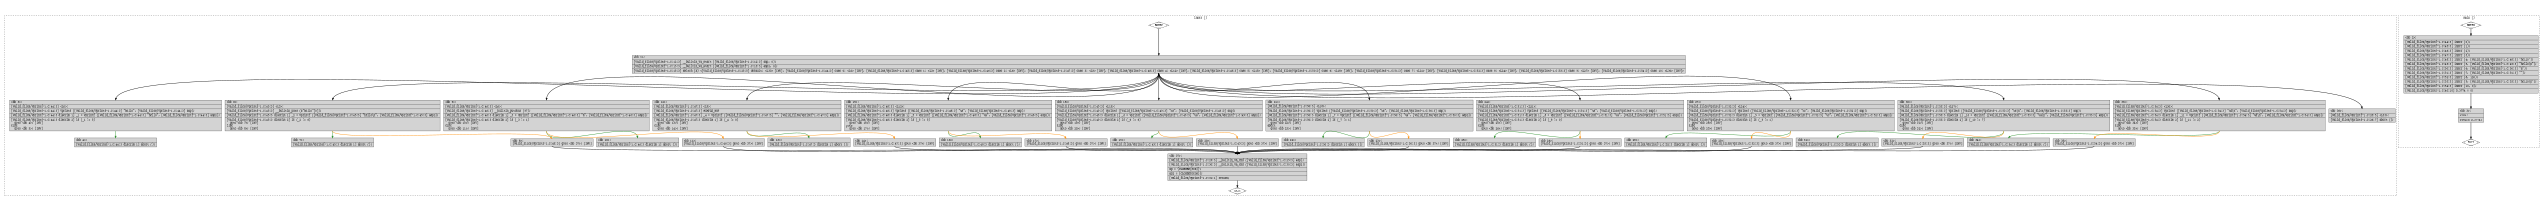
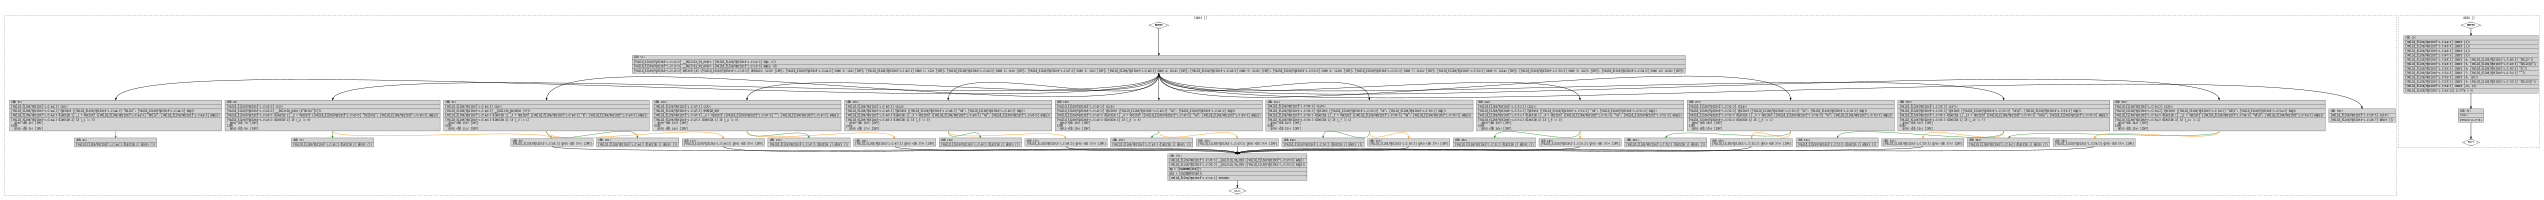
node "<bb 21>:": text "abort" -> "else"
